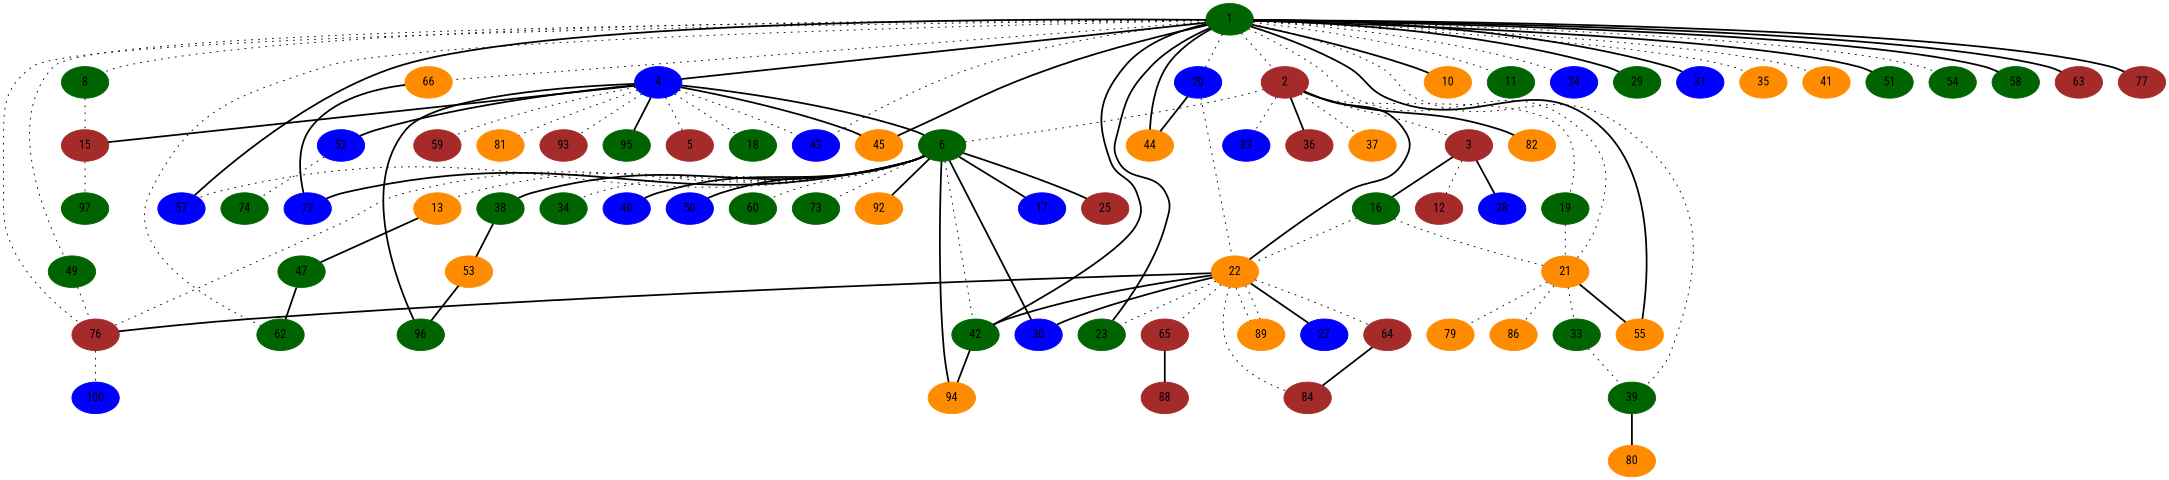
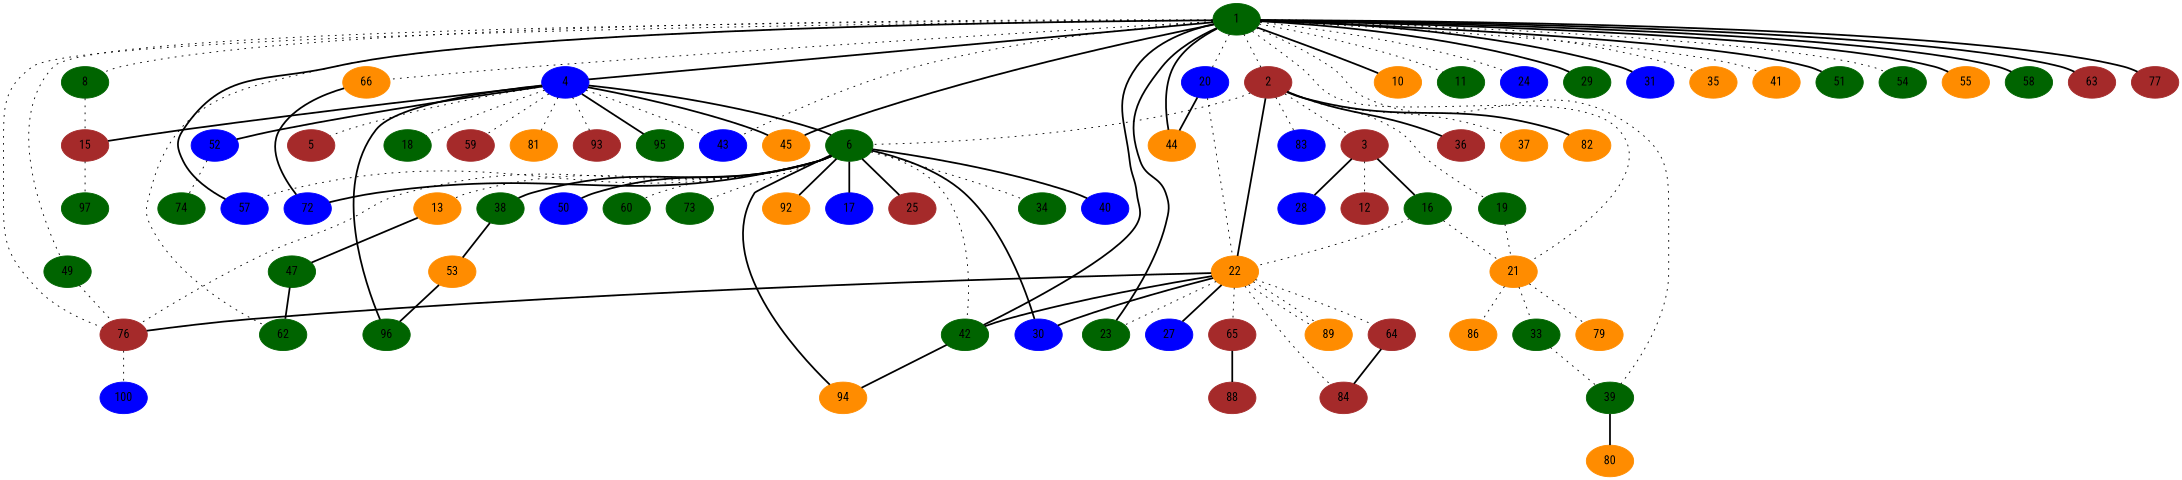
edge "21" -- "55": removed
